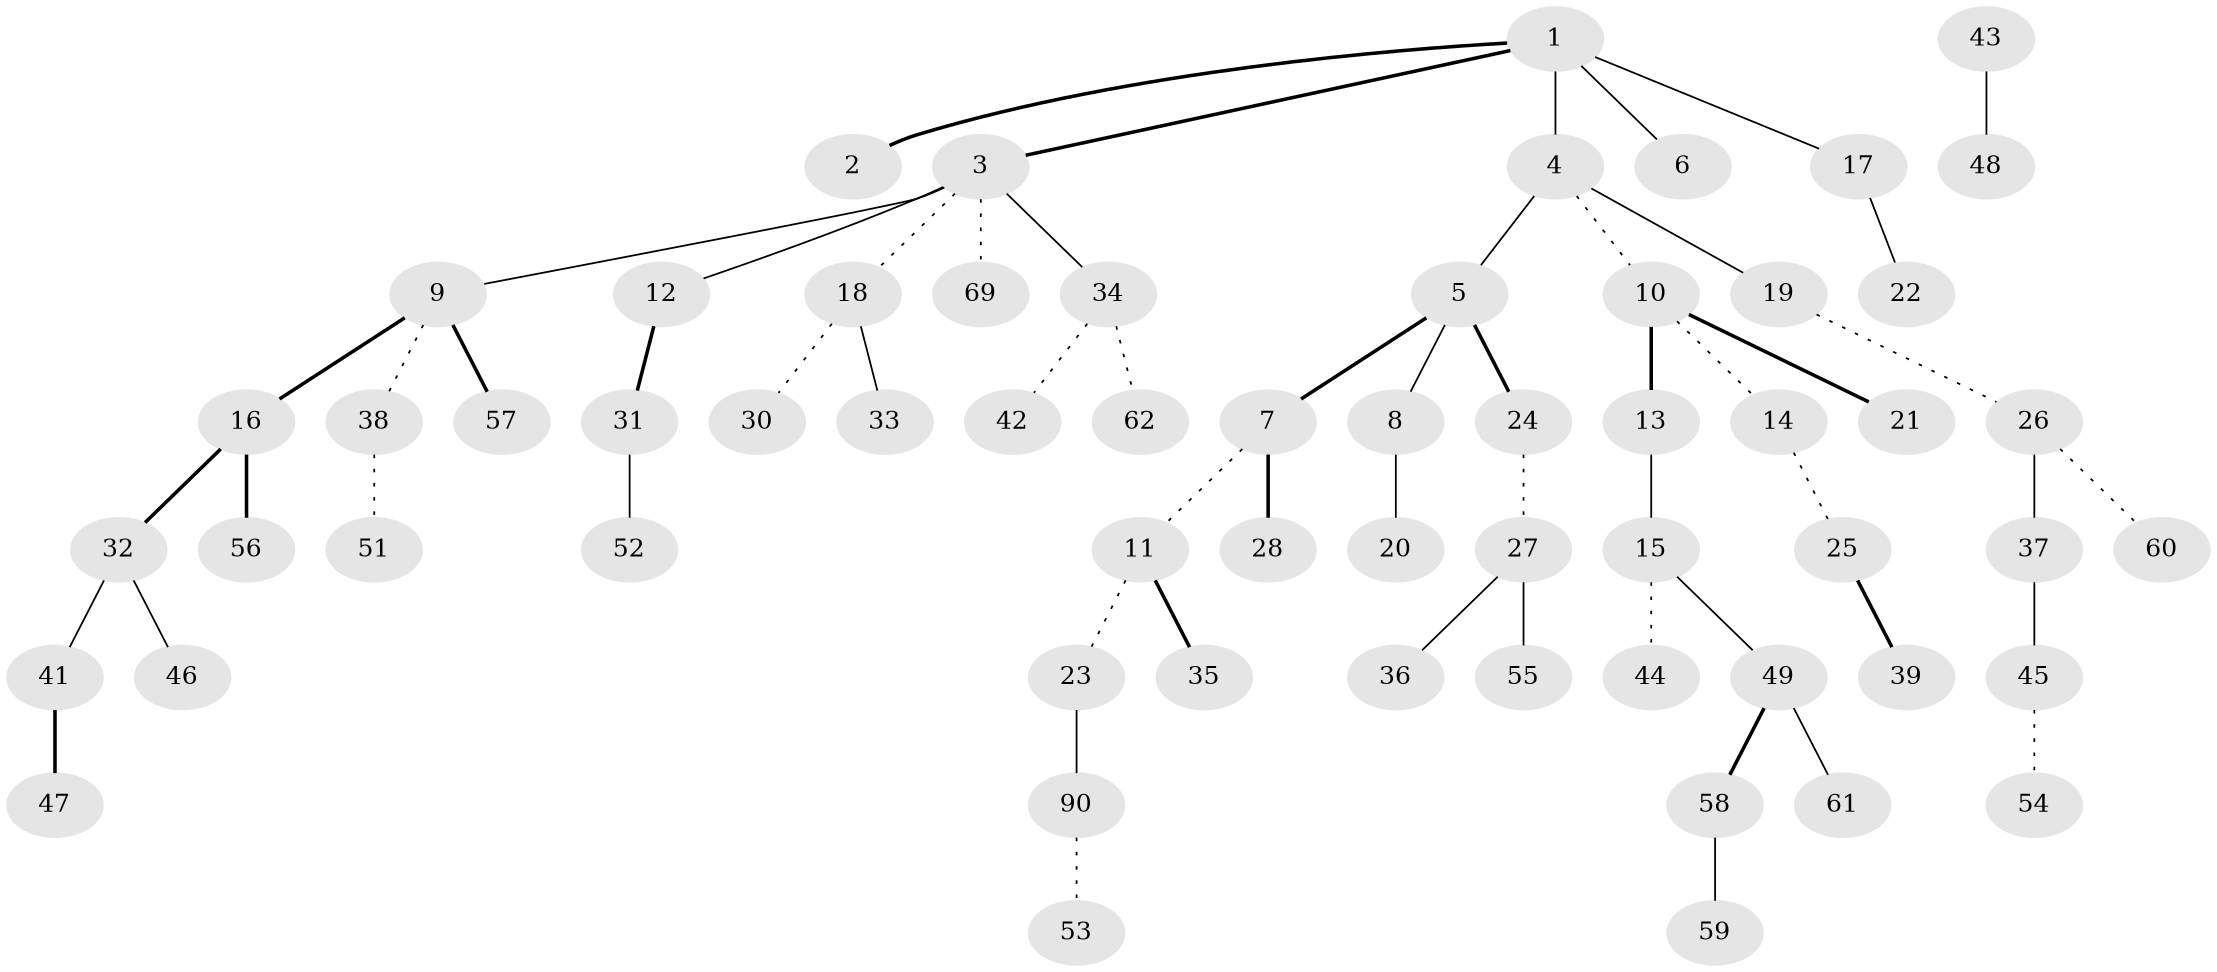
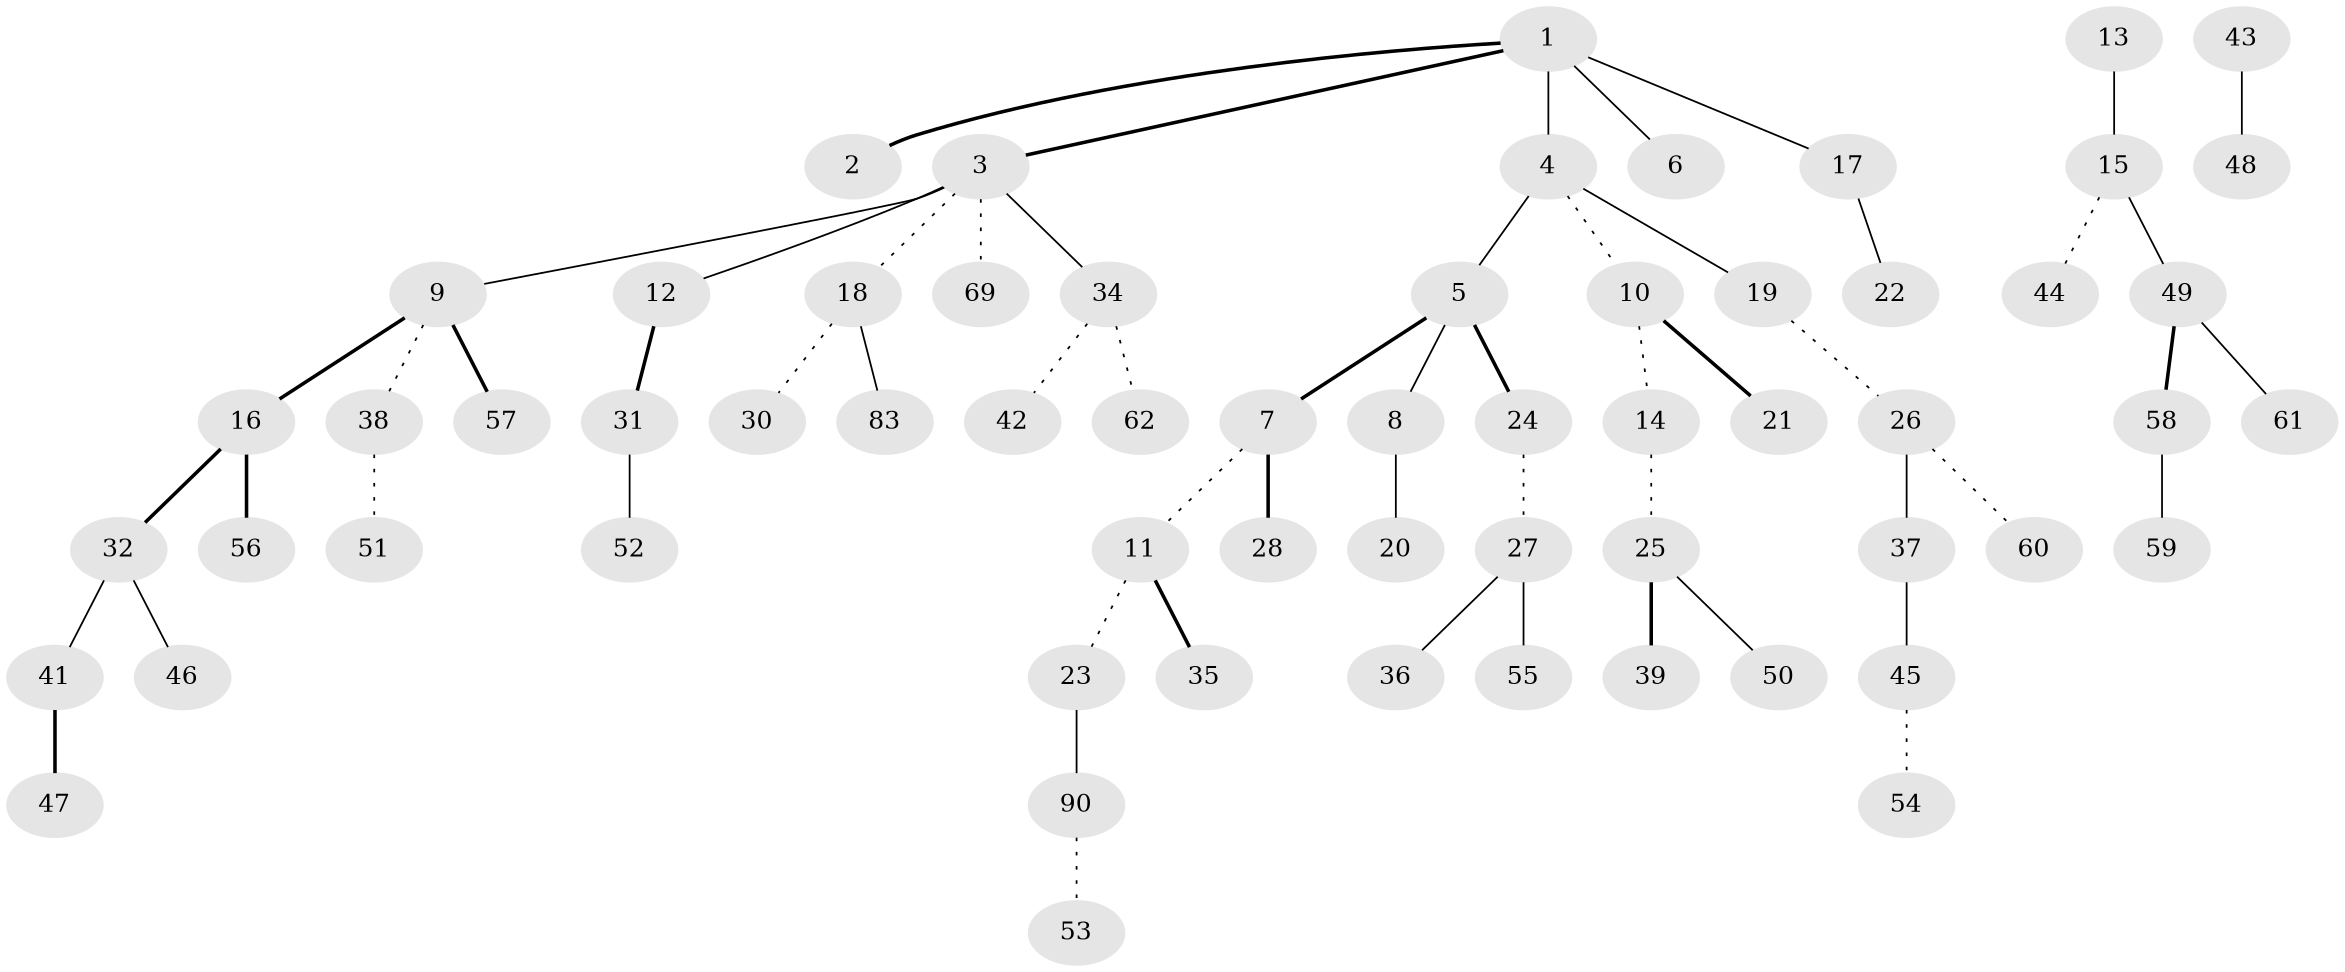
edge "10" -- "13": removed
node "33": label "33" -> "83"
node "50": added
